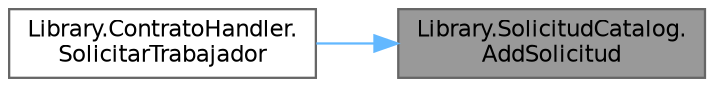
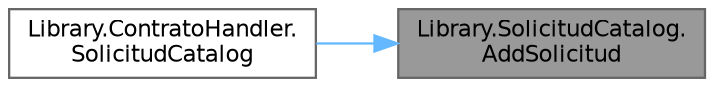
node "Library.ContratoHandler. SolicitarTrabajador": label "Library.ContratoHandler. SolicitarTrabajador" -> "Library.ContratoHandler. SolicitudCatalog"
